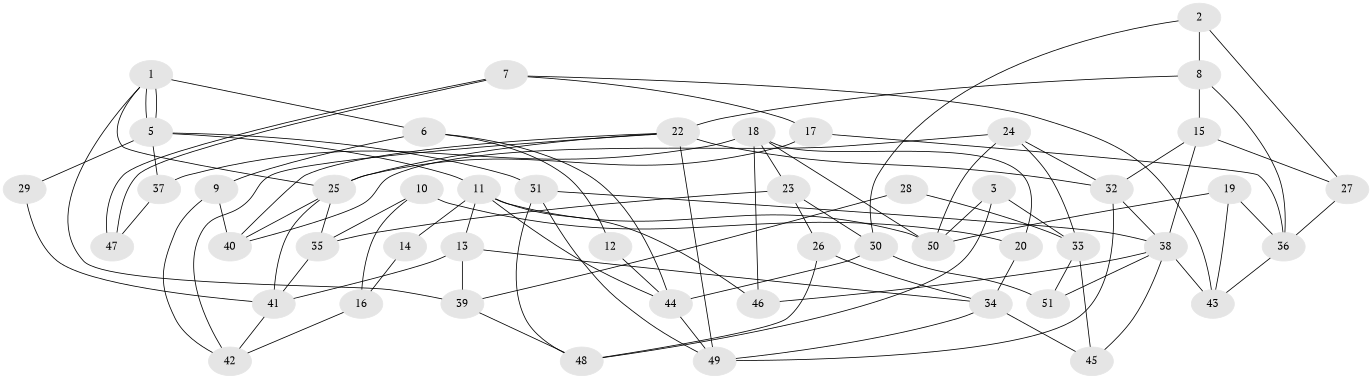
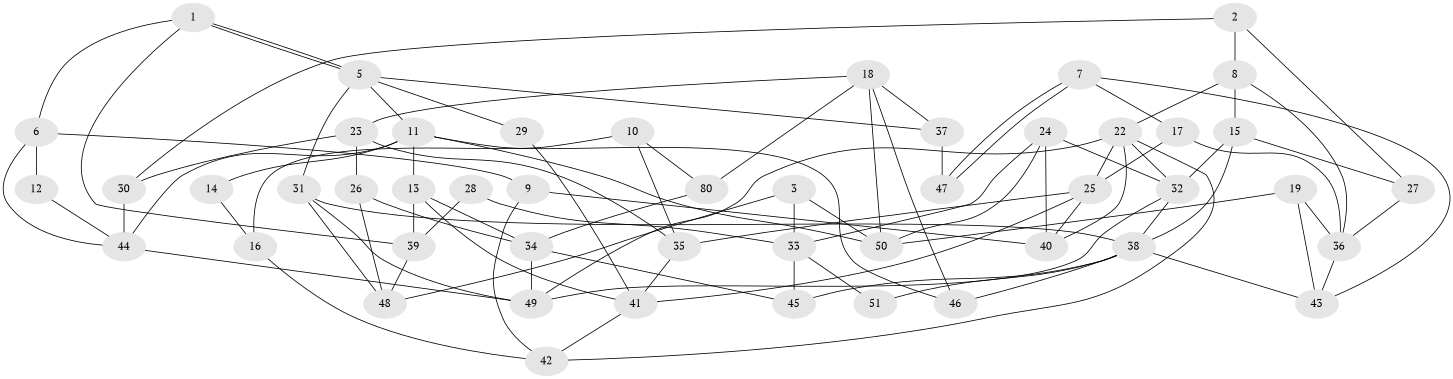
edge "1" -- "25": removed
node "20": label "20" -> "80"
edge "30" -- "51": removed
